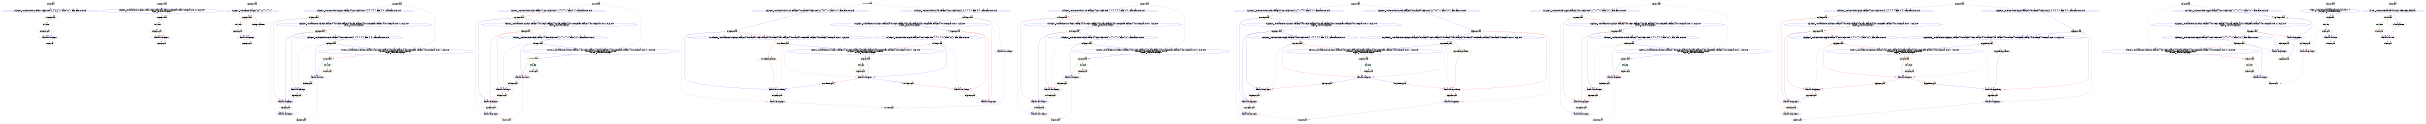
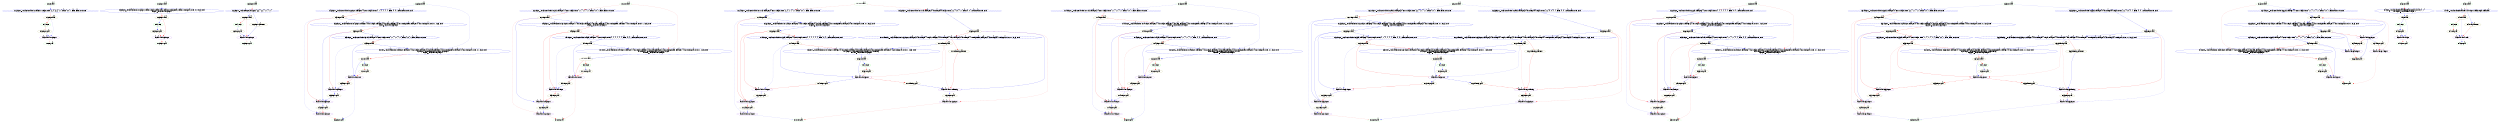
node "__124_input grad": added
